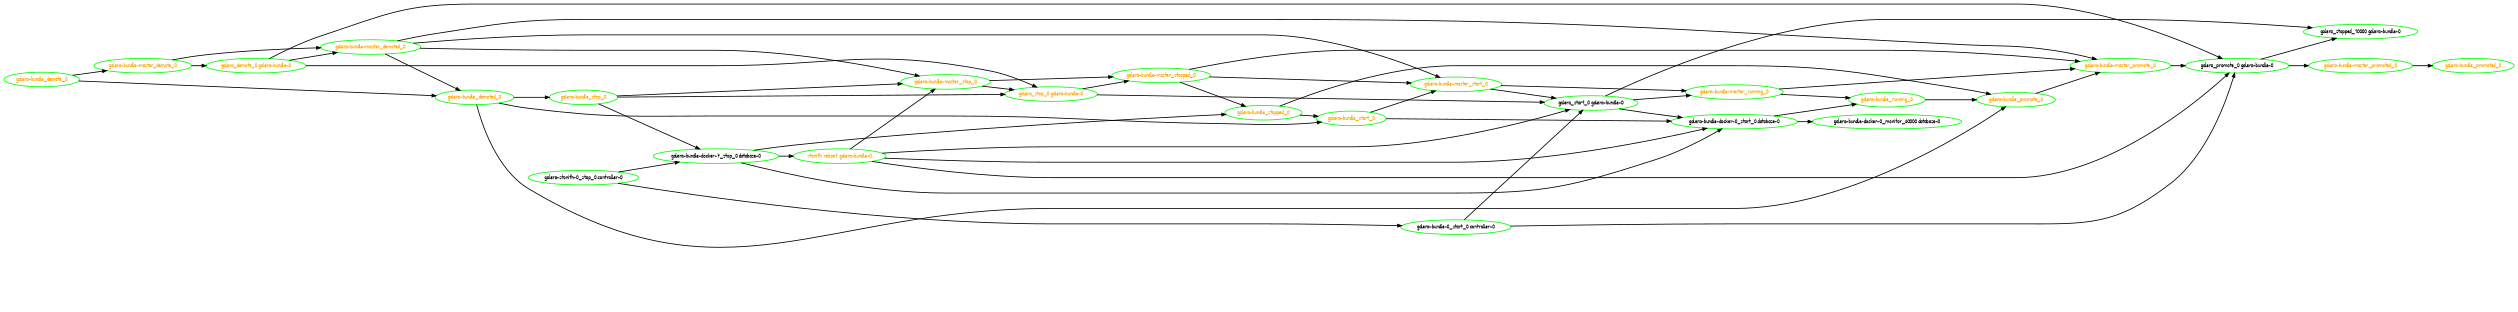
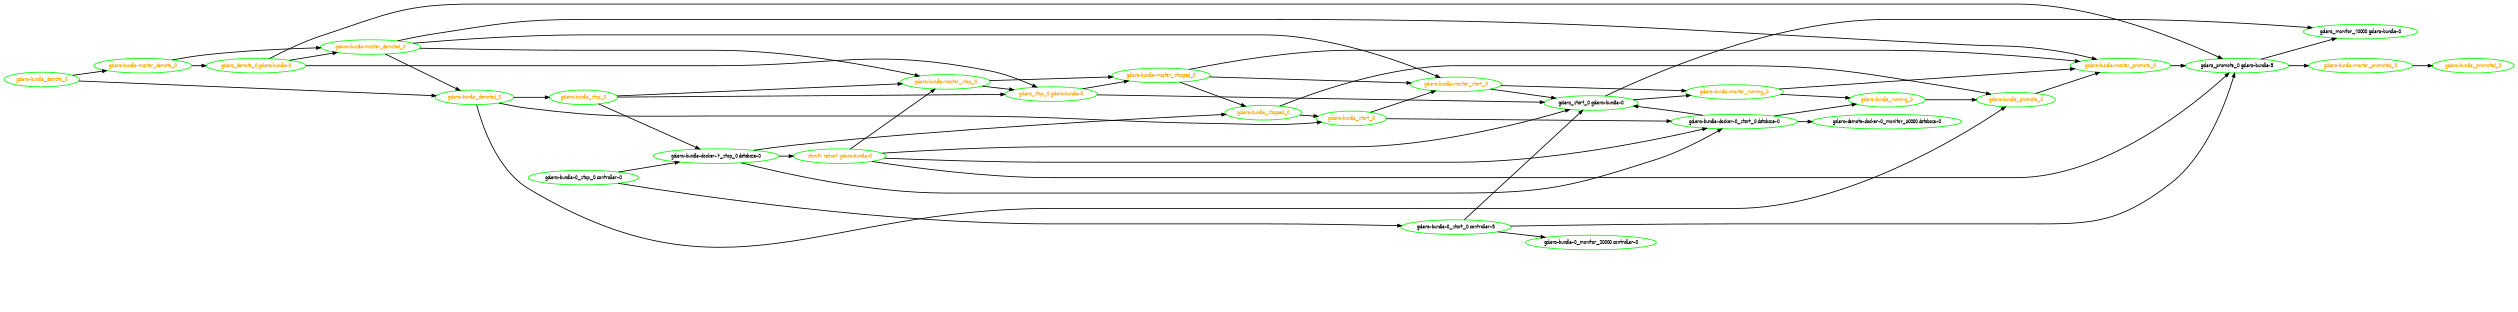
node "galera_stopped_10000 galera-bundle-0": label "galera_stopped_10000 galera-bundle-0" -> "galera_monitor_10000 galera-bundle-0"
node "galera_promote_0 galera-bundle-0": label "galera_promote_0 galera-bundle-0" -> "galera_promote_0 galera-bundle-5"
edge "galera_start_0 galera-bundle-0" -> "galera-bundle-docker-0_start_0 database-0": reversed
node "galera-bundle-docker-0_monitor_60000 database-0": label "galera-bundle-docker-0_monitor_60000 database-0" -> "galera-demote-docker-0_monitor_60000 database-0"
node "galera-stonith-0_stop_0 controller-0": label "galera-stonith-0_stop_0 controller-0" -> "galera-bundle-0_stop_0 controller-0"
node "galera-bundle-0_start_0 controller-0": label "galera-bundle-0_start_0 controller-0" -> "galera-bundle-0_start_0 controller-5"
node "galera-bundle-0_monitor_30000 controller-0": added
